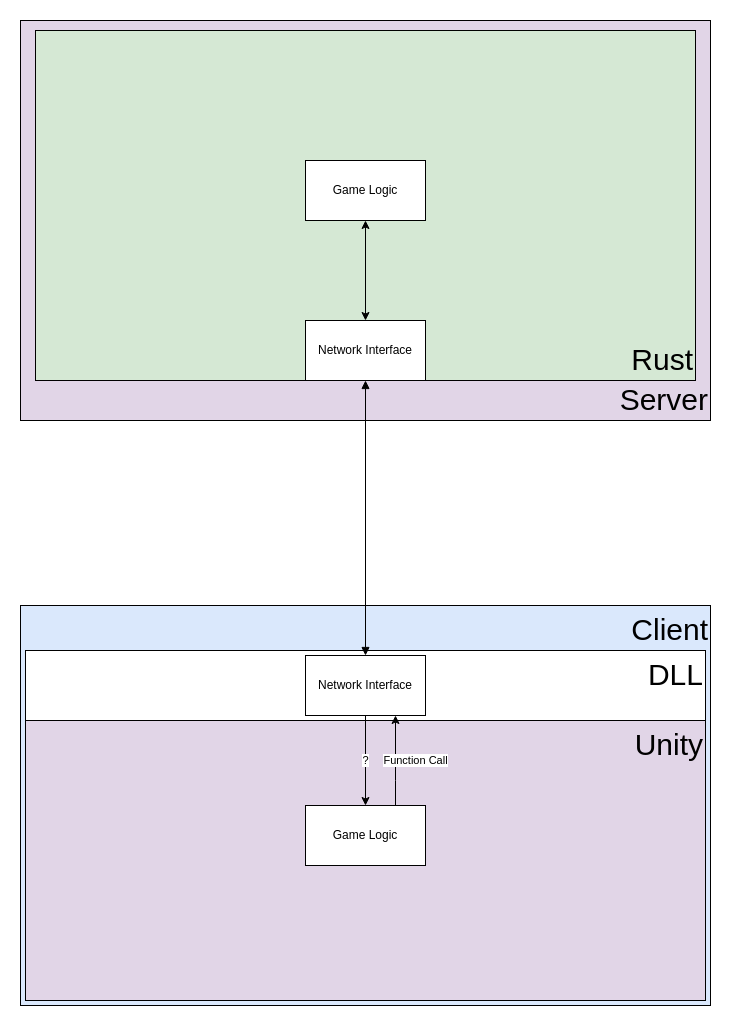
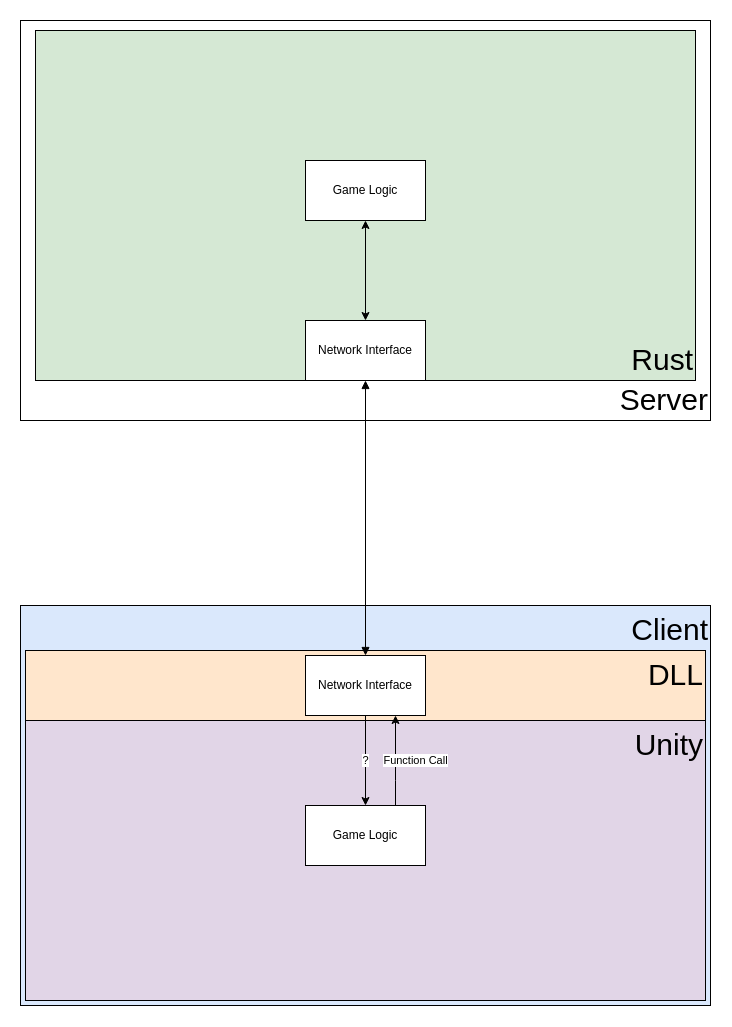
node "Server": fillcolor #e1d5e7 -> #ffffff
node "DLL": fillcolor #ffffff -> #ffe6cc
